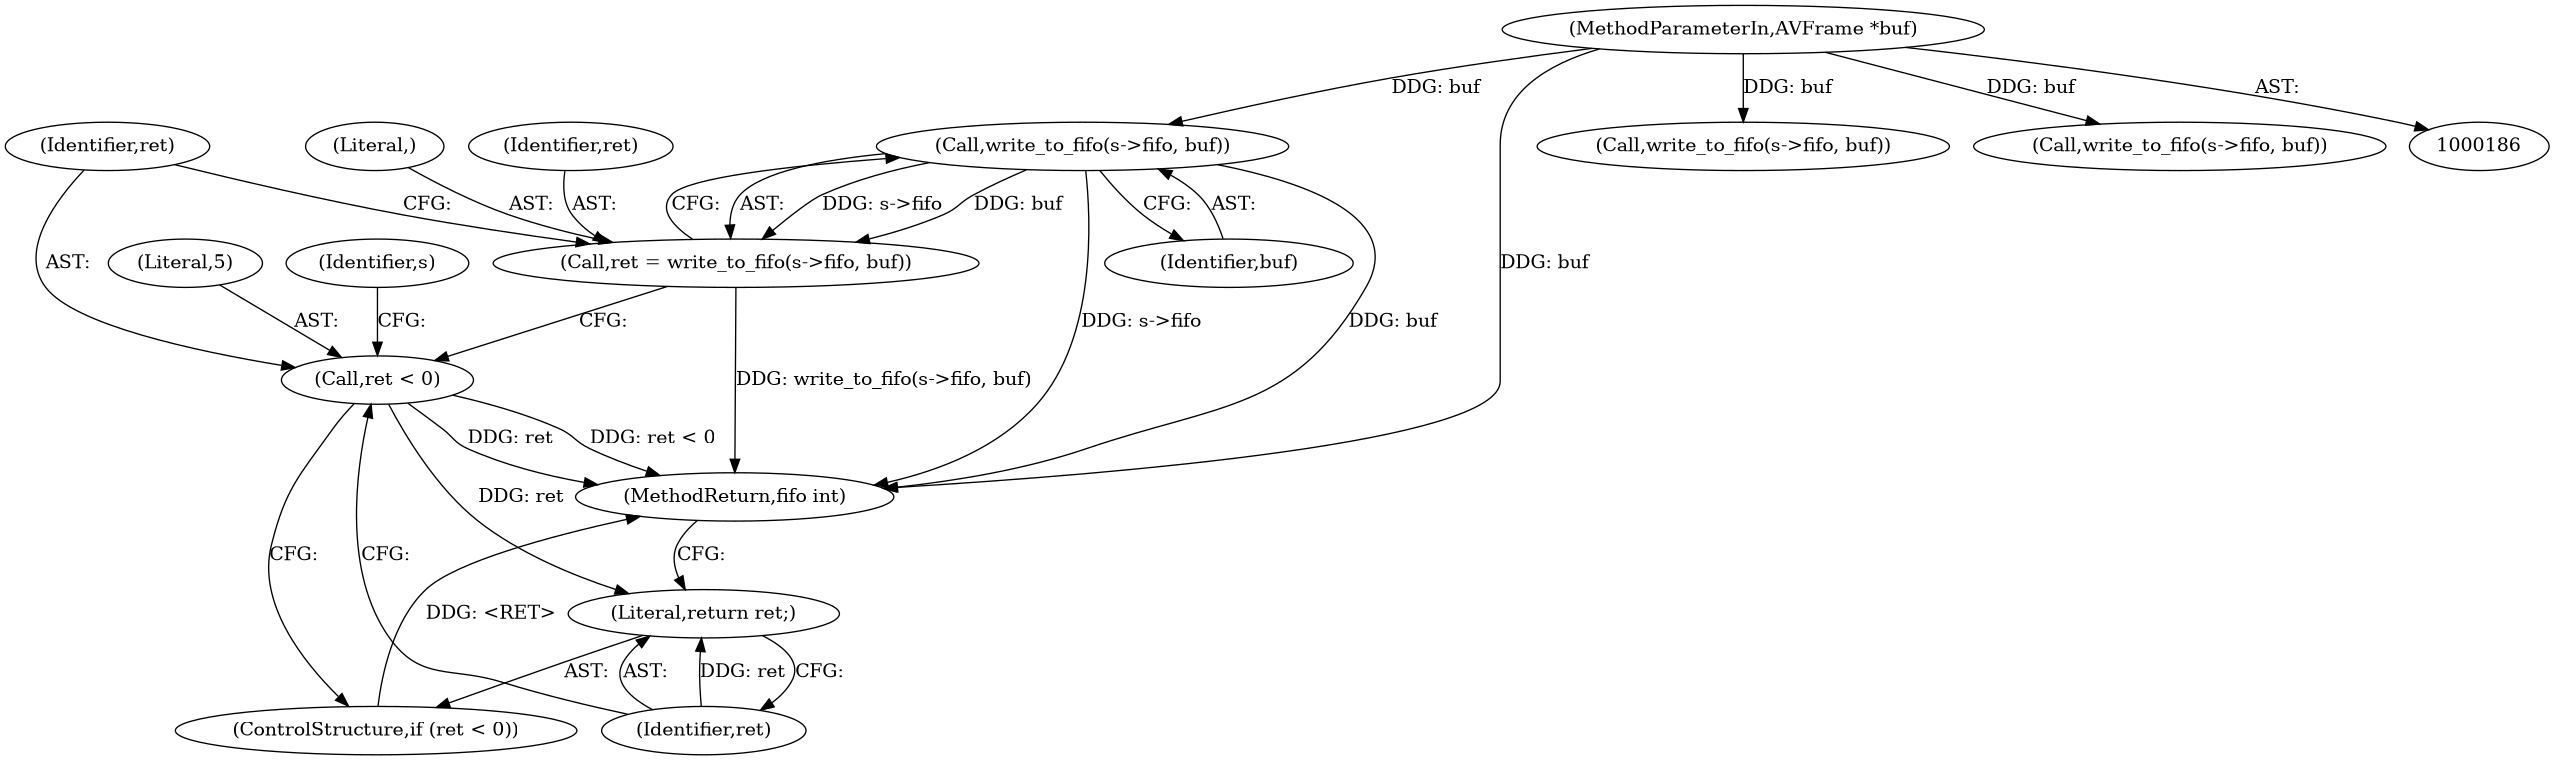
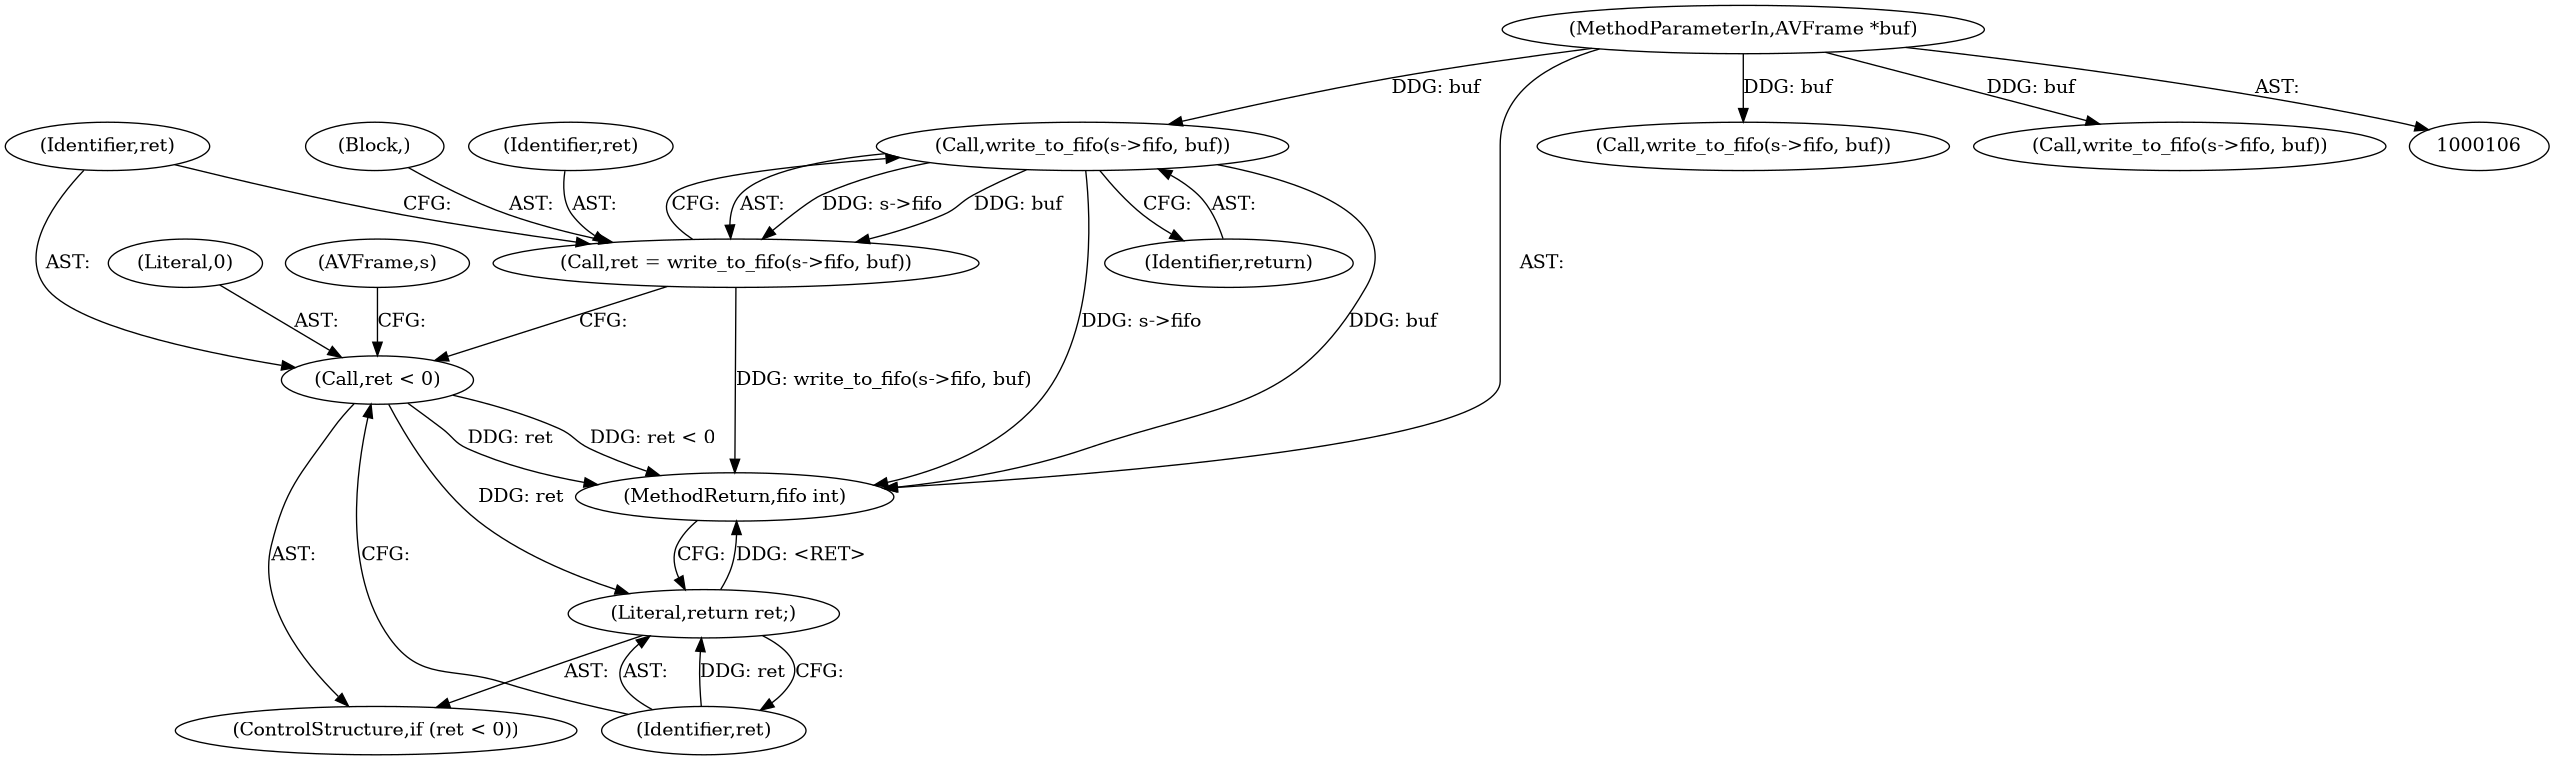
node "(Literal,)": label "(Literal,)" -> "(Block,)"
node "1000186": label "1000186" -> "1000106"
node "(Literal,5)": label "(Literal,5)" -> "(Literal,0)"
node "(Identifier,s)": label "(Identifier,s)" -> "(AVFrame,s)"
node "(Identifier,buf)": label "(Identifier,buf)" -> "(Identifier,return)"
edge "(MethodParameterIn,AVFrame *buf)" -> "(MethodReturn,fifo int)": label "DDG: buf" -> "AST: "
edge "(Call,ret < 0)" -> "(ControlStructure,if (ret < 0))": label "CFG: " -> "AST: "
edge "(ControlStructure,if (ret < 0))" -> "(MethodReturn,fifo int)": now "(Literal,return ret;)" -> "(MethodReturn,fifo int)"
